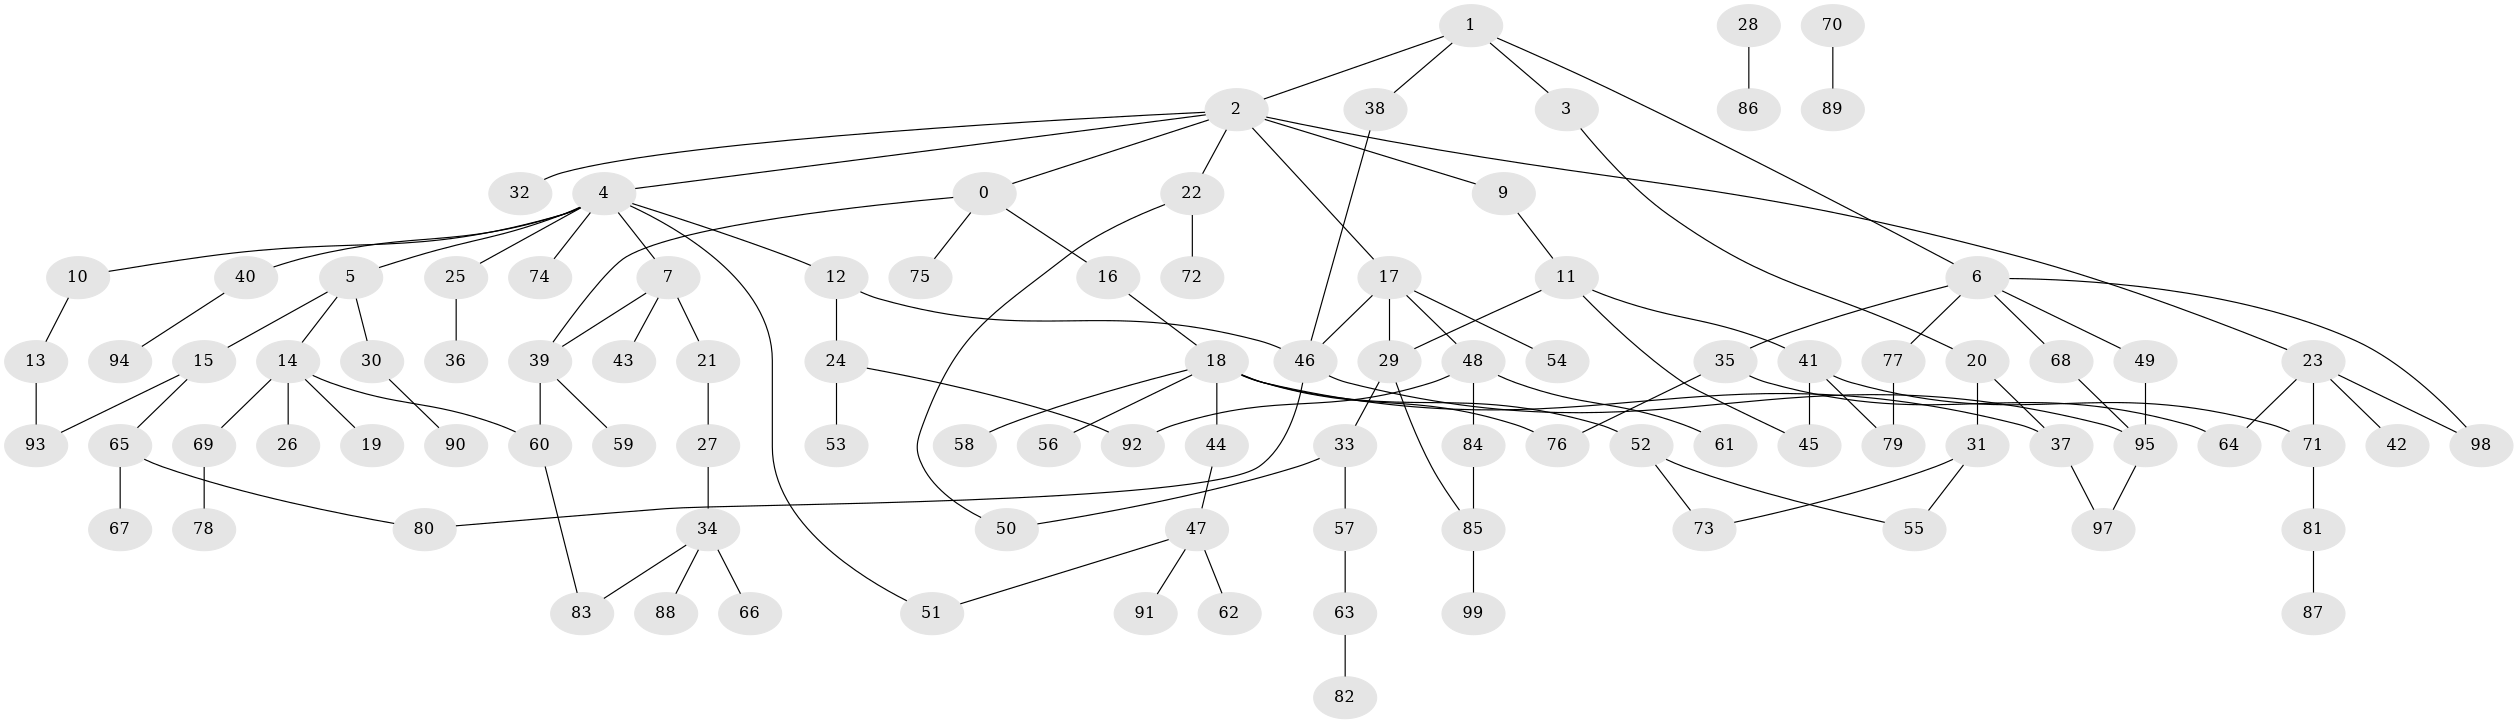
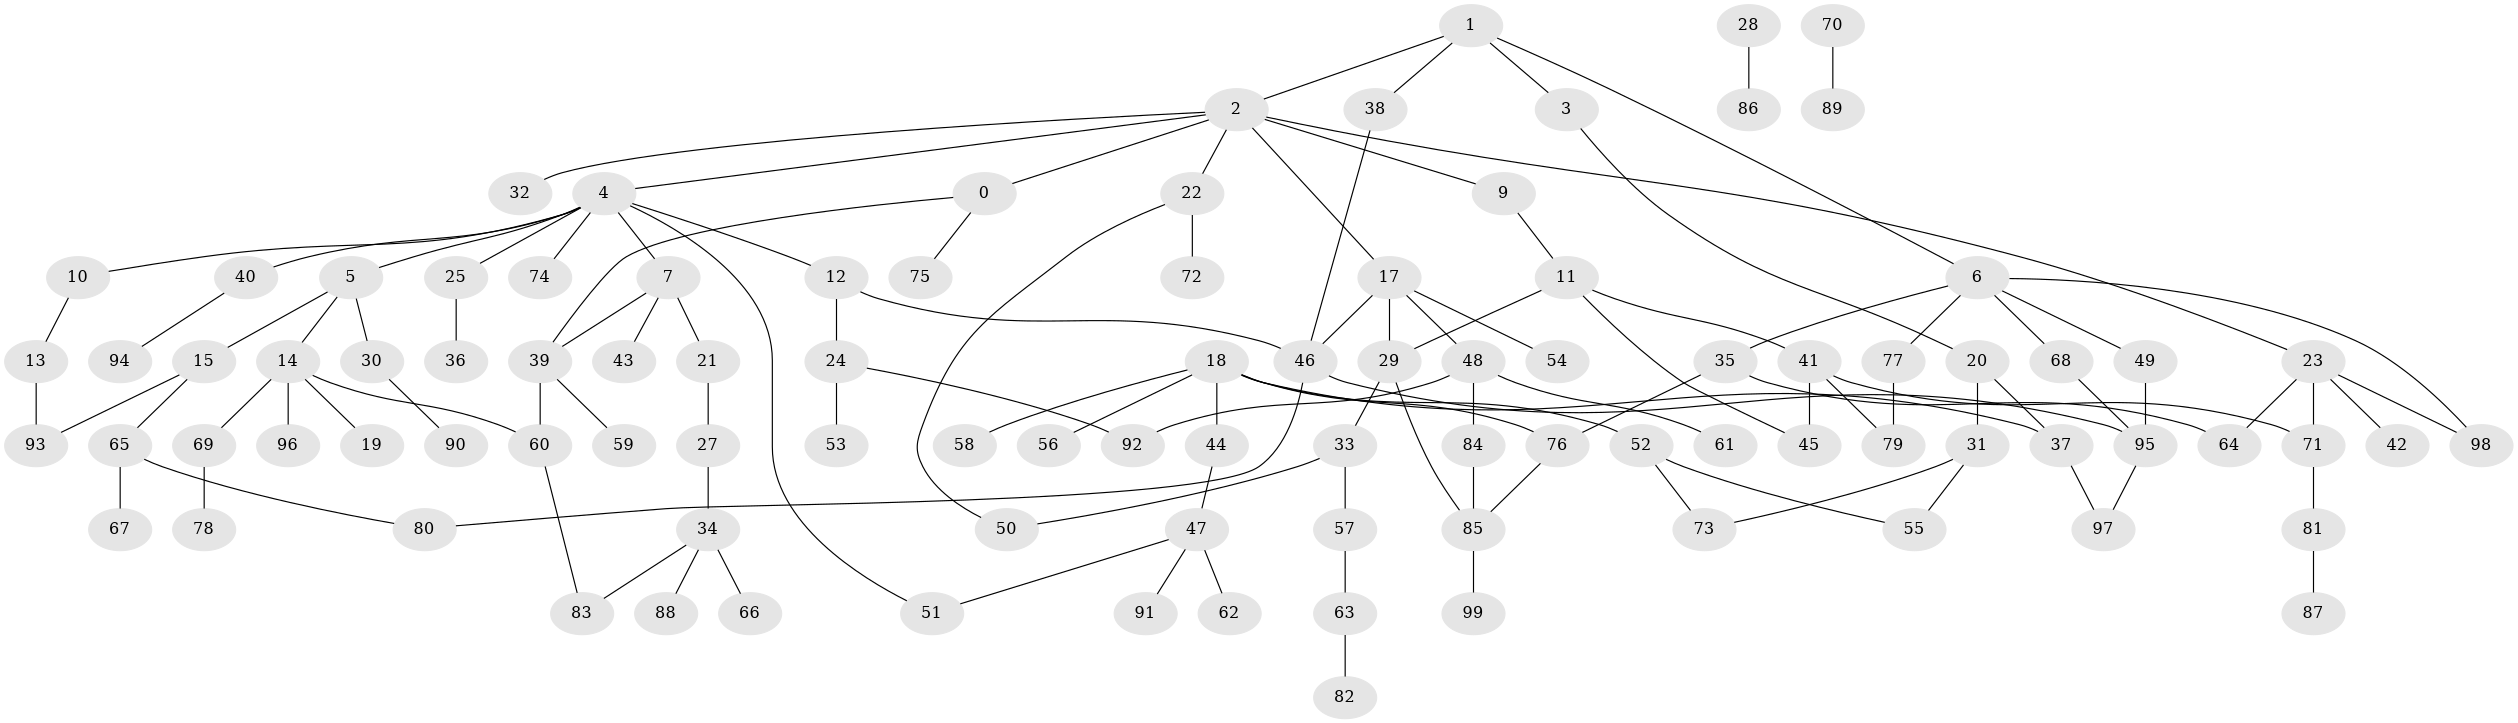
node "16": removed
node "26": label "26" -> "96"
edge "76" -- "85": added
